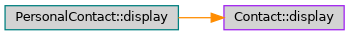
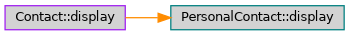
edge "PersonalContact::display" -> "Contact::display": reversed
